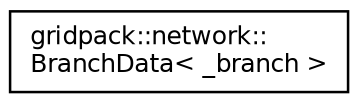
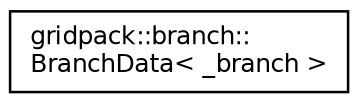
node "gridpack::network:: BranchData< _branch >": label "gridpack::network:: BranchData< _branch >" -> "gridpack::branch:: BranchData< _branch >"
